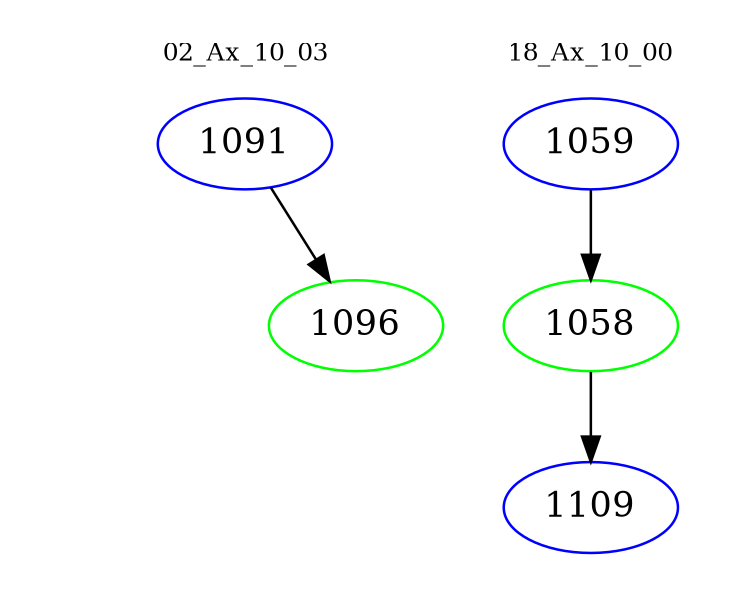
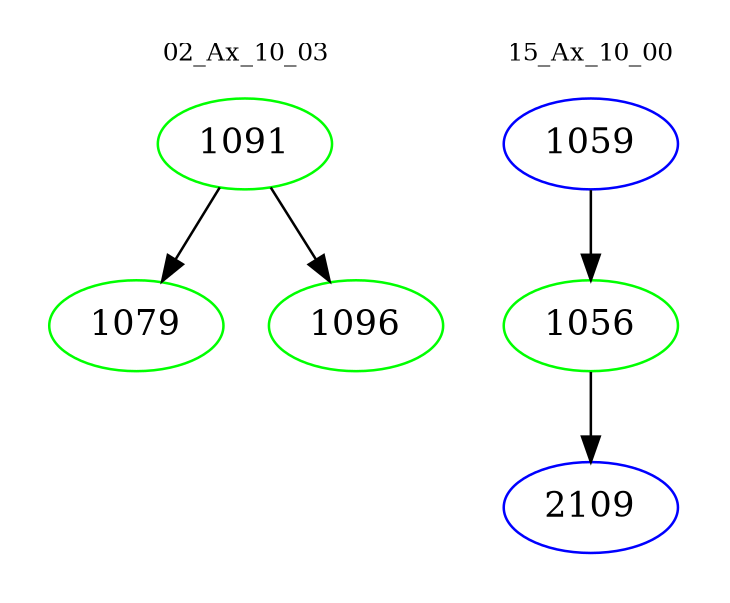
cluster "18_Ax_10_00": label "18_Ax_10_00" -> "15_Ax_10_00"
node "1091": color blue -> green
node "1079": added
node "1058": label "1058" -> "1056"
node "1109": label "1109" -> "2109"
